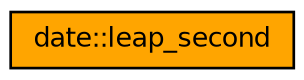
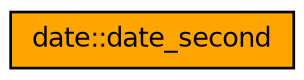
node "date::leap_second": label "date::leap_second" -> "date::date_second"
